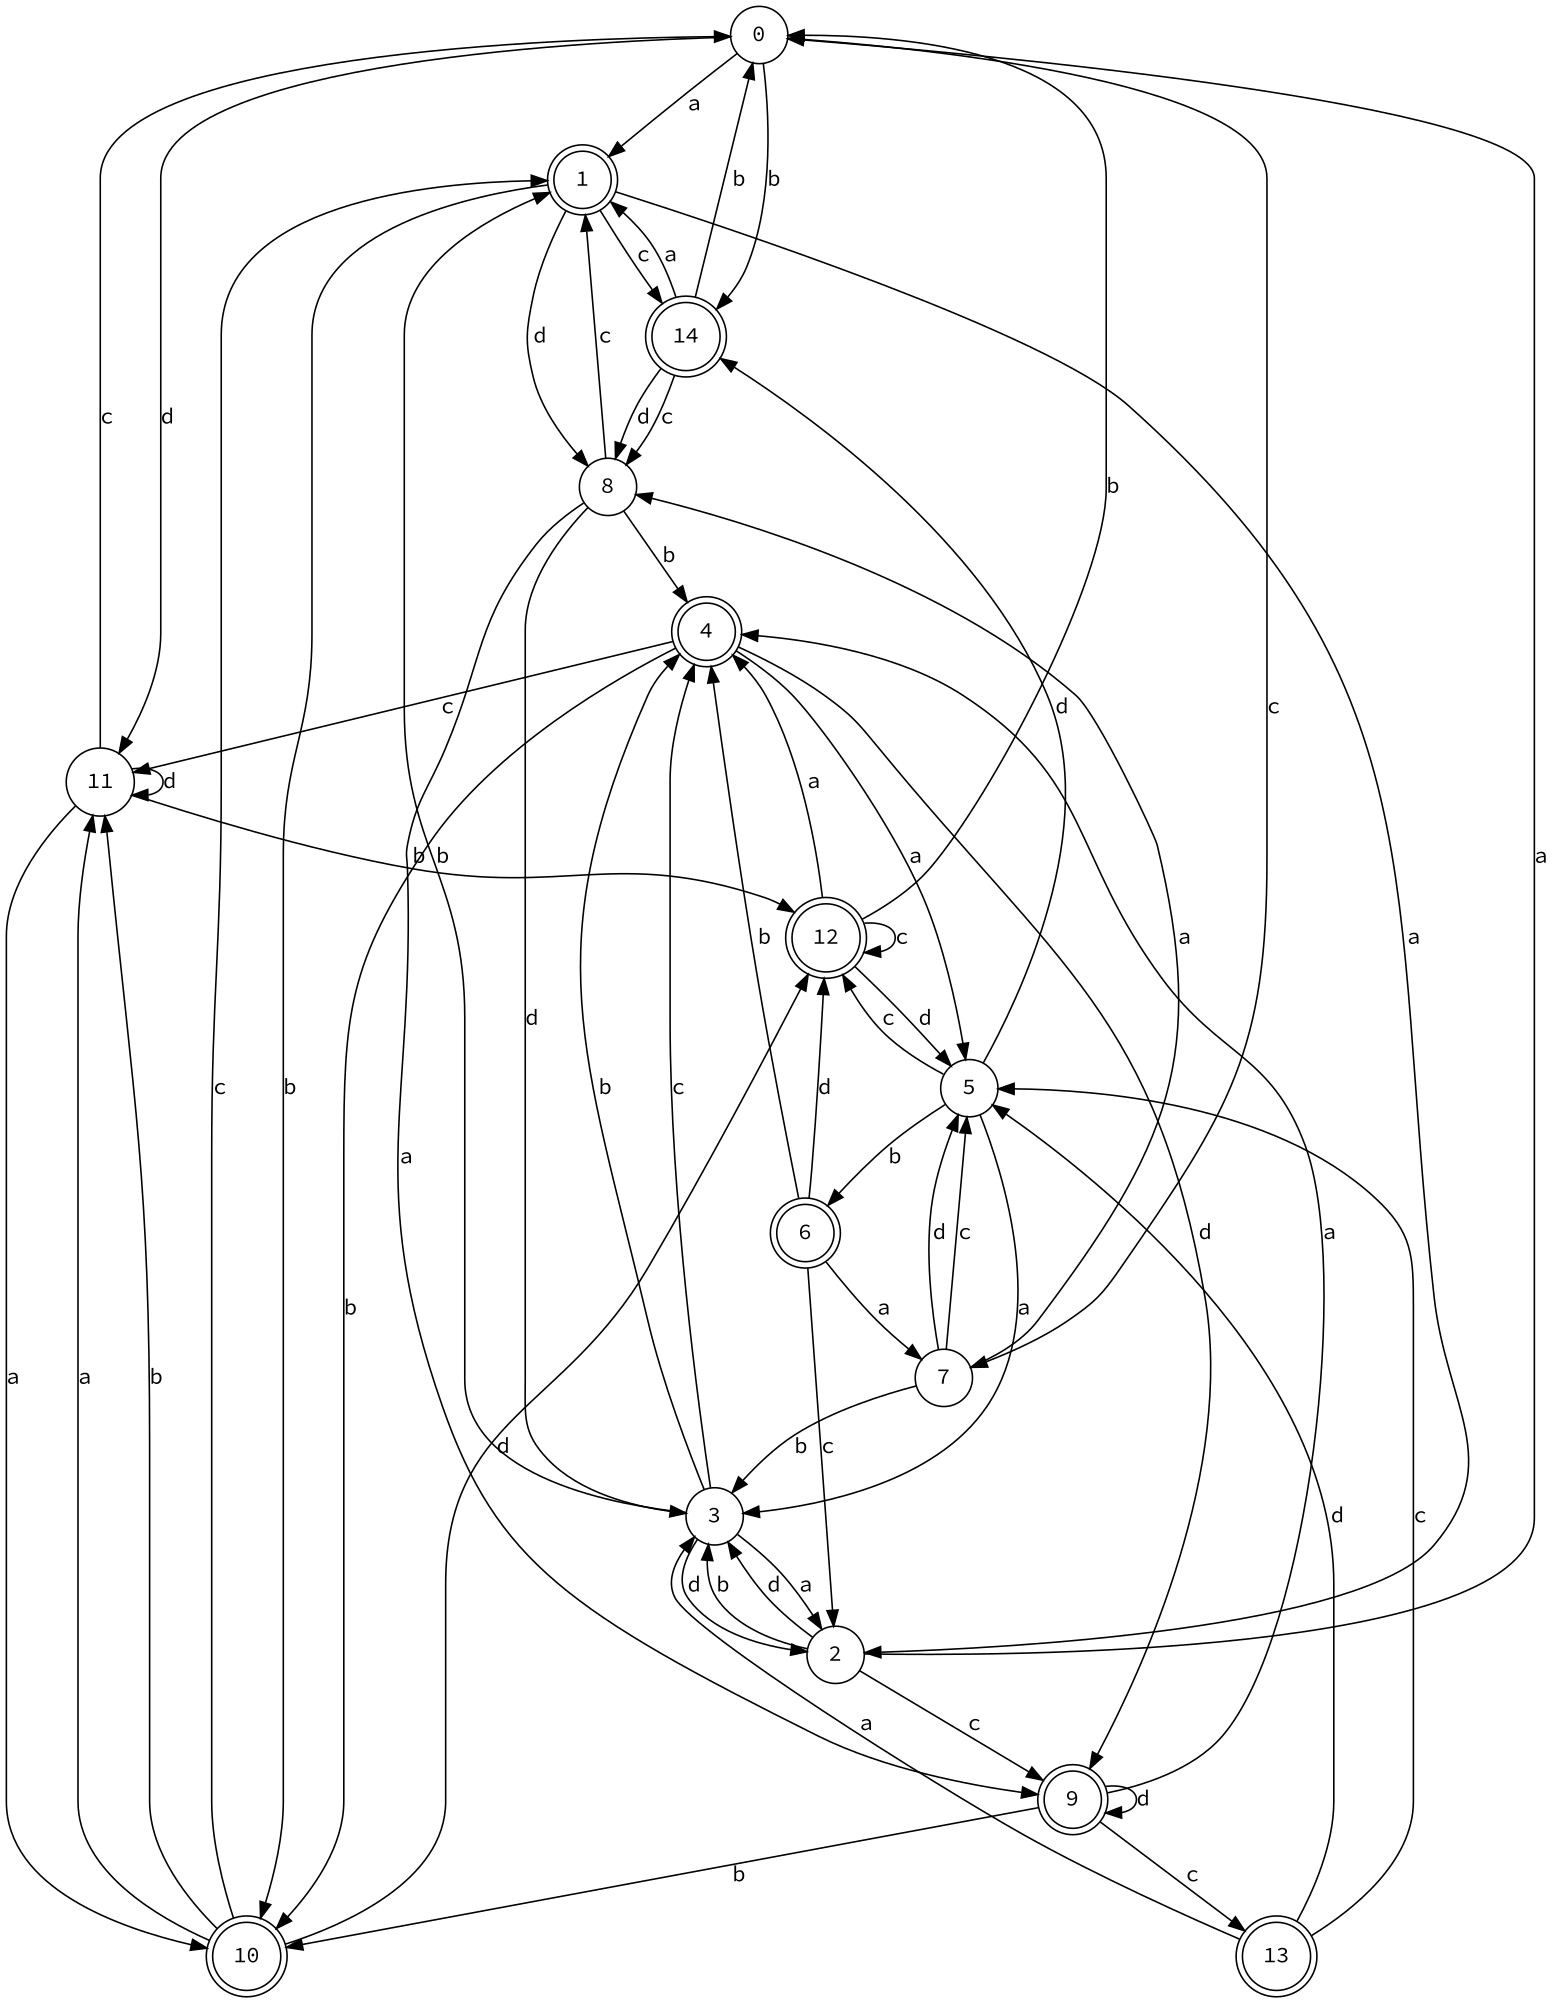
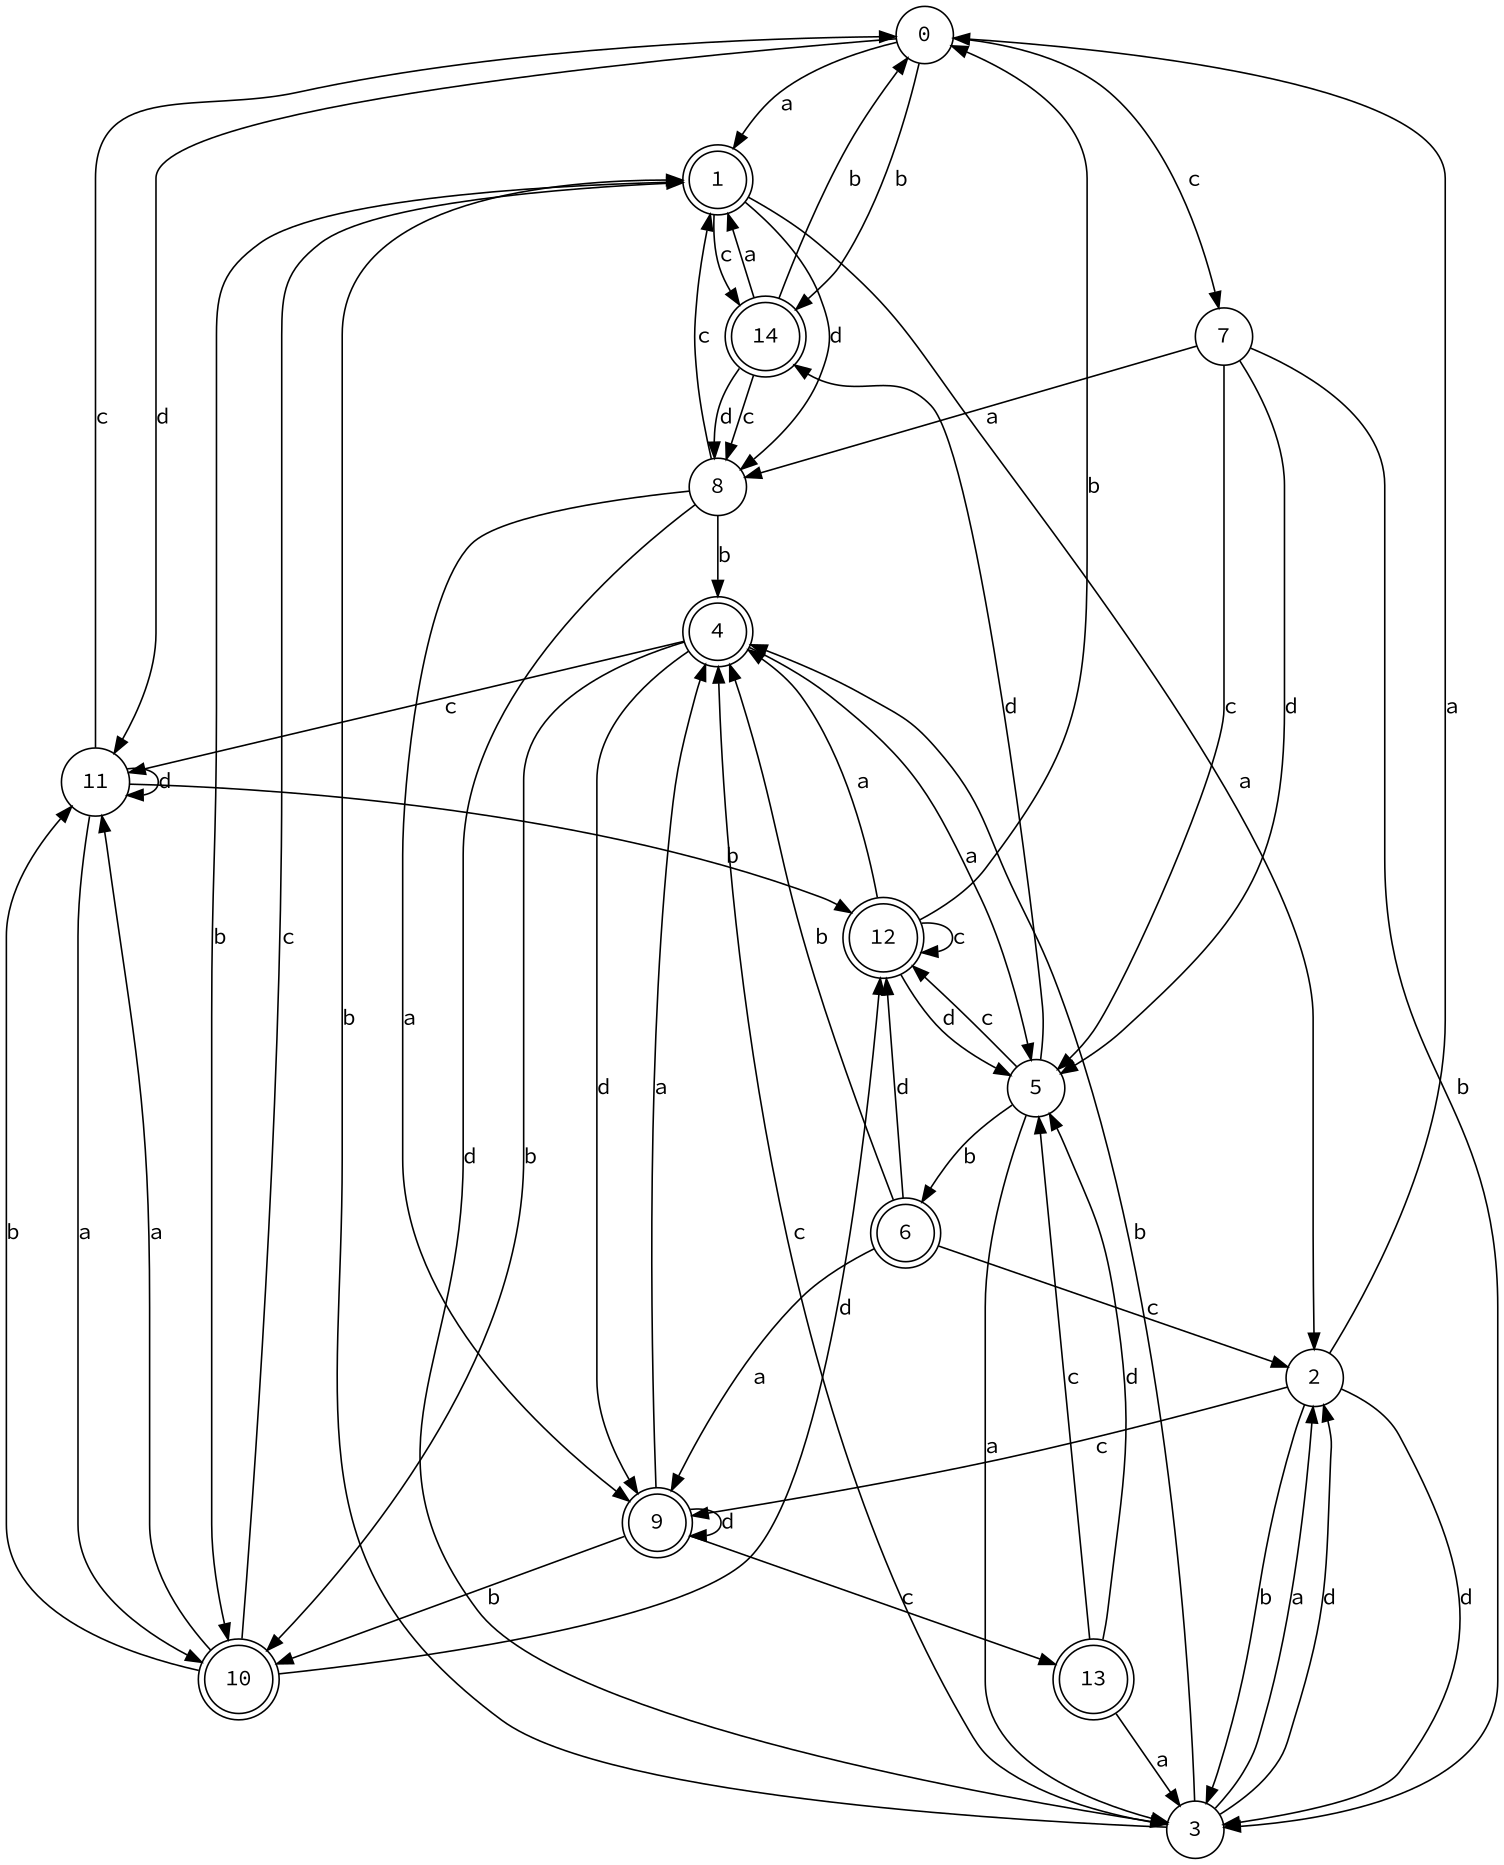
edge "6" -> "7": now "6" -> "9"
